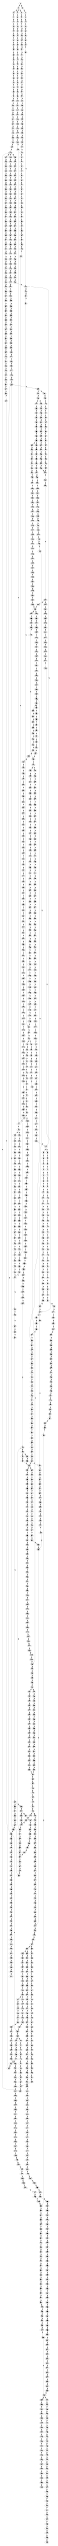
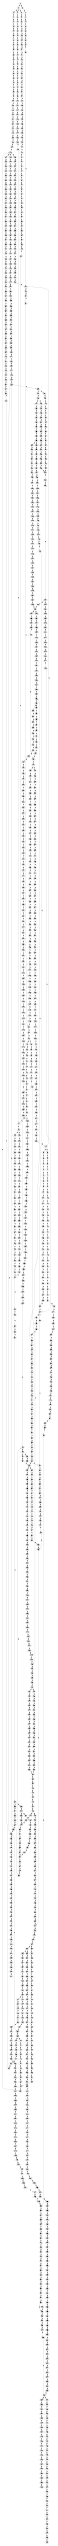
edge "S930" -> "S943": now "S930" -> "S956"
